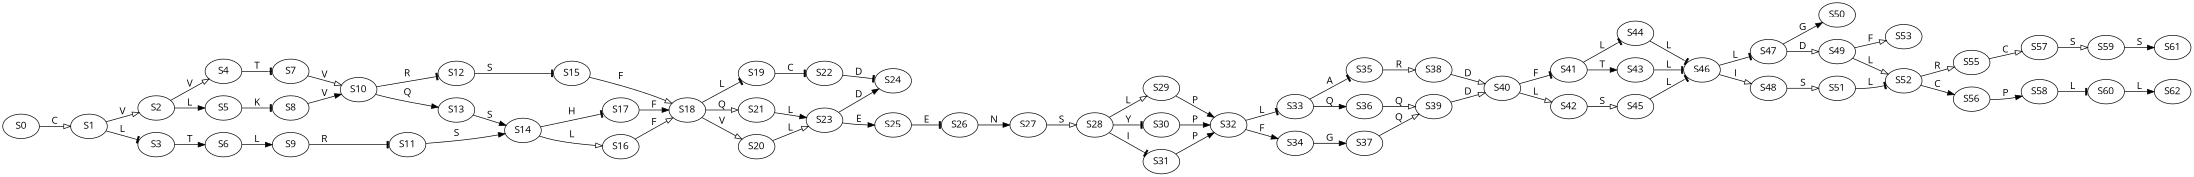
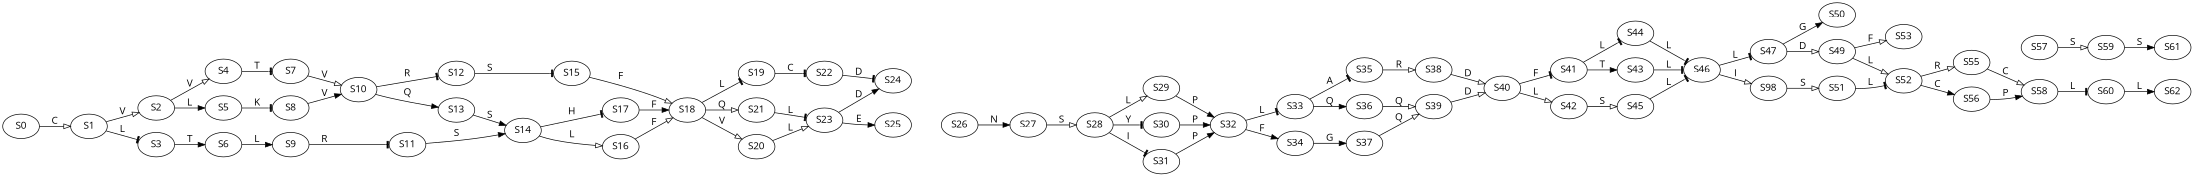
edge "S55" -> "S57": now "S55" -> "S58"
node "S48": label "S48" -> "S98"
edge "S21" -> "S23": arrowhead normal -> tee
edge "S25" -> "S26": removed, label "E"
